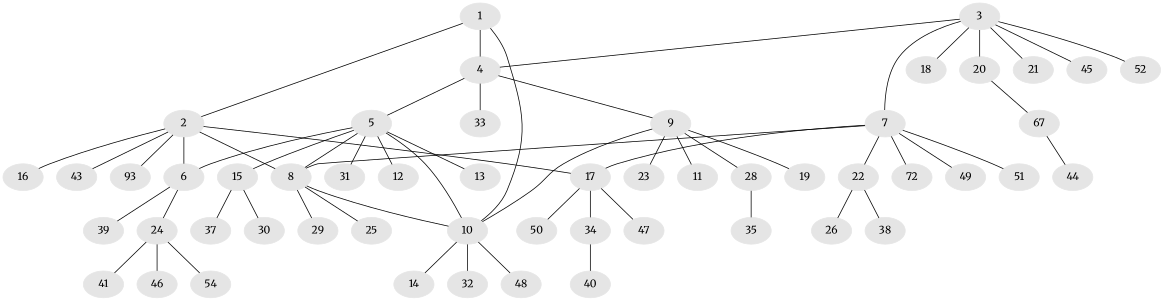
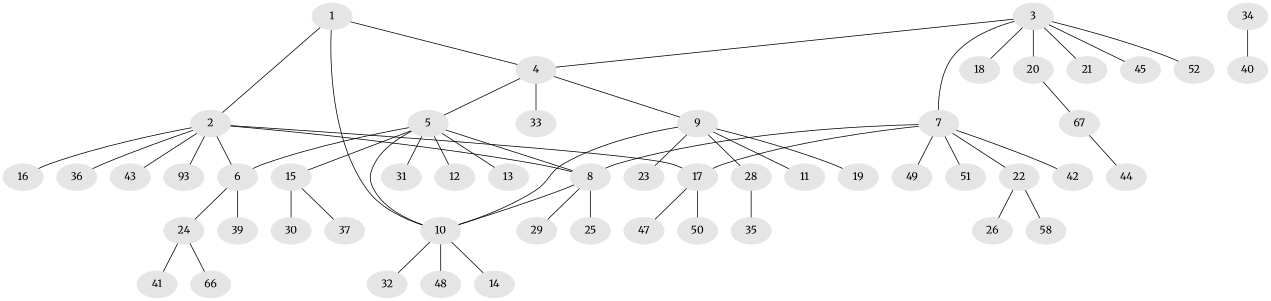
node "36": added
node "72": label "72" -> "42"
edge "17" -- "34": removed
node "38": label "38" -> "58"
node "46": label "46" -> "66"
node "54": removed
